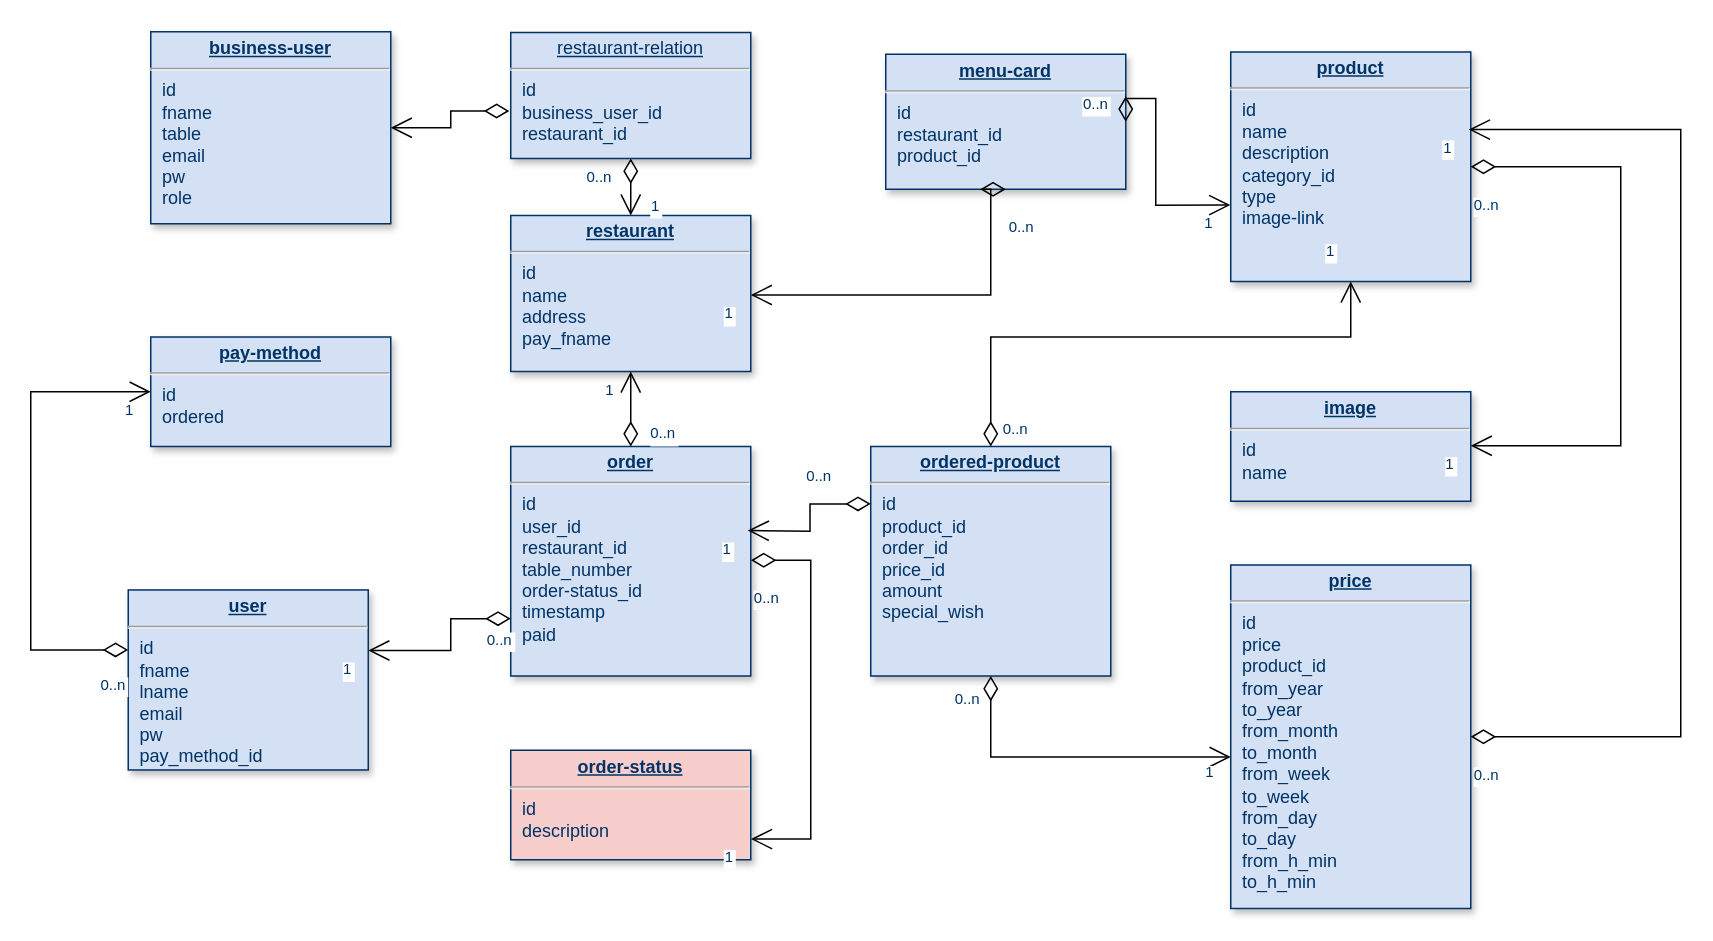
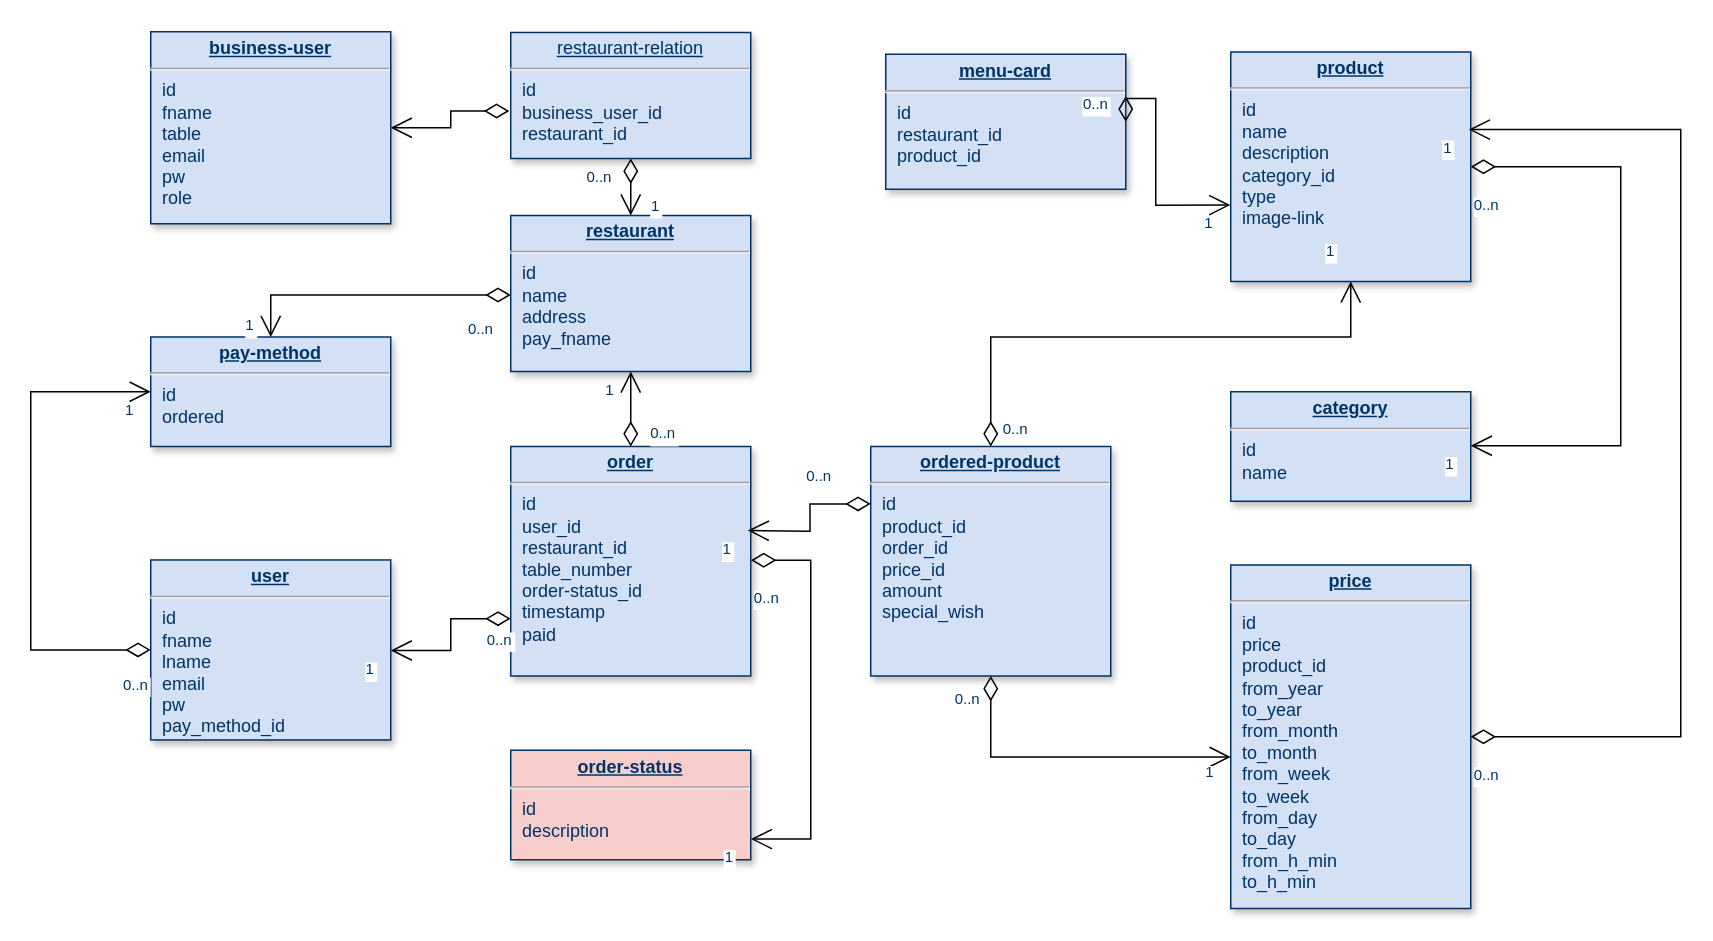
edge "restaurant id name address pay_fname" -- "pay-method id ordered": added, labels "0..n", "1"
edge "menu-card id restaurant_id product_id" -- "restaurant id name address pay_fname": removed, labels "0..n", "1"
node "image id name": label "image id name" -> "category id name"
node "user id fname lname email pw pay_method_id": moved (248, 680) -> (271, 650)
